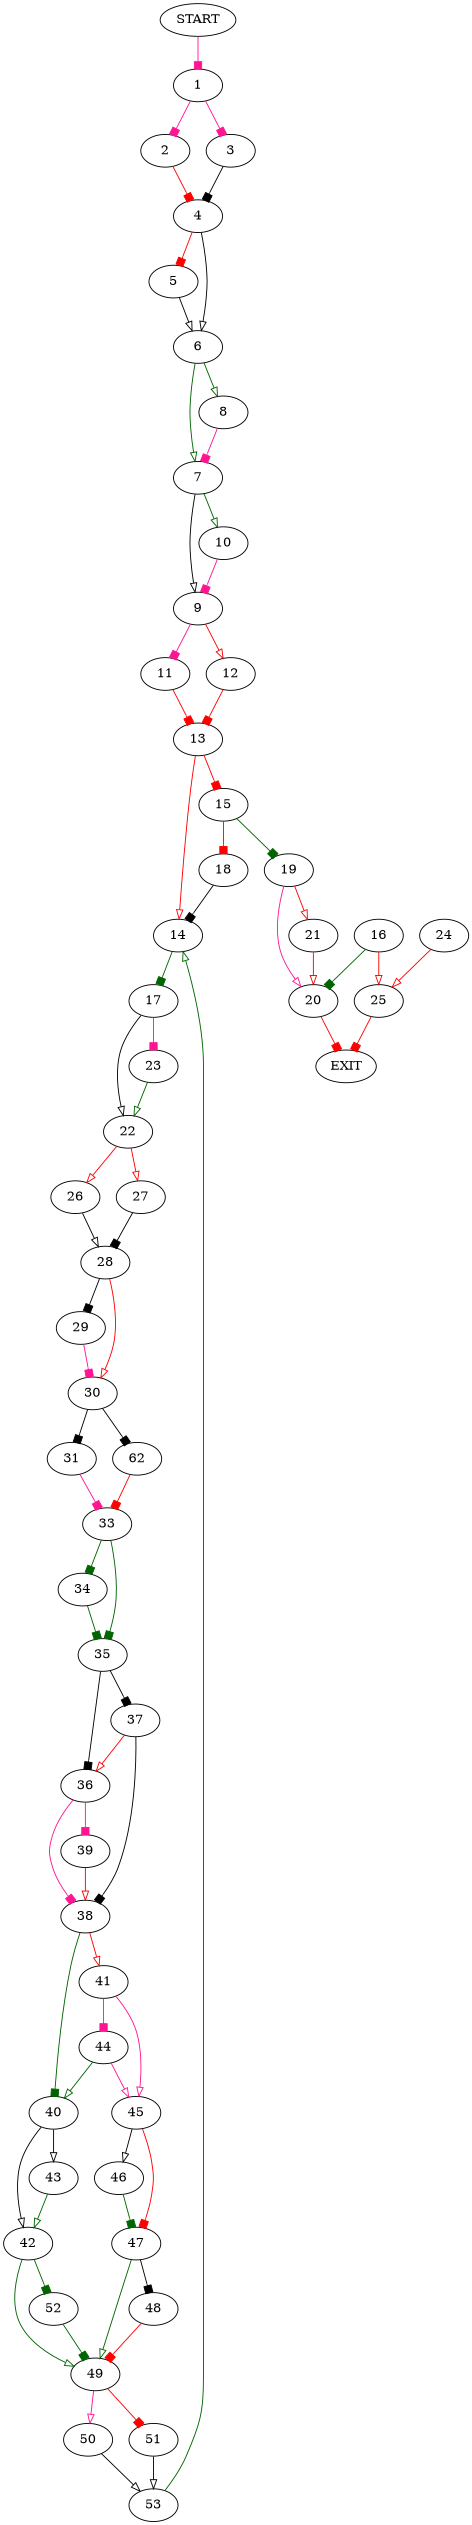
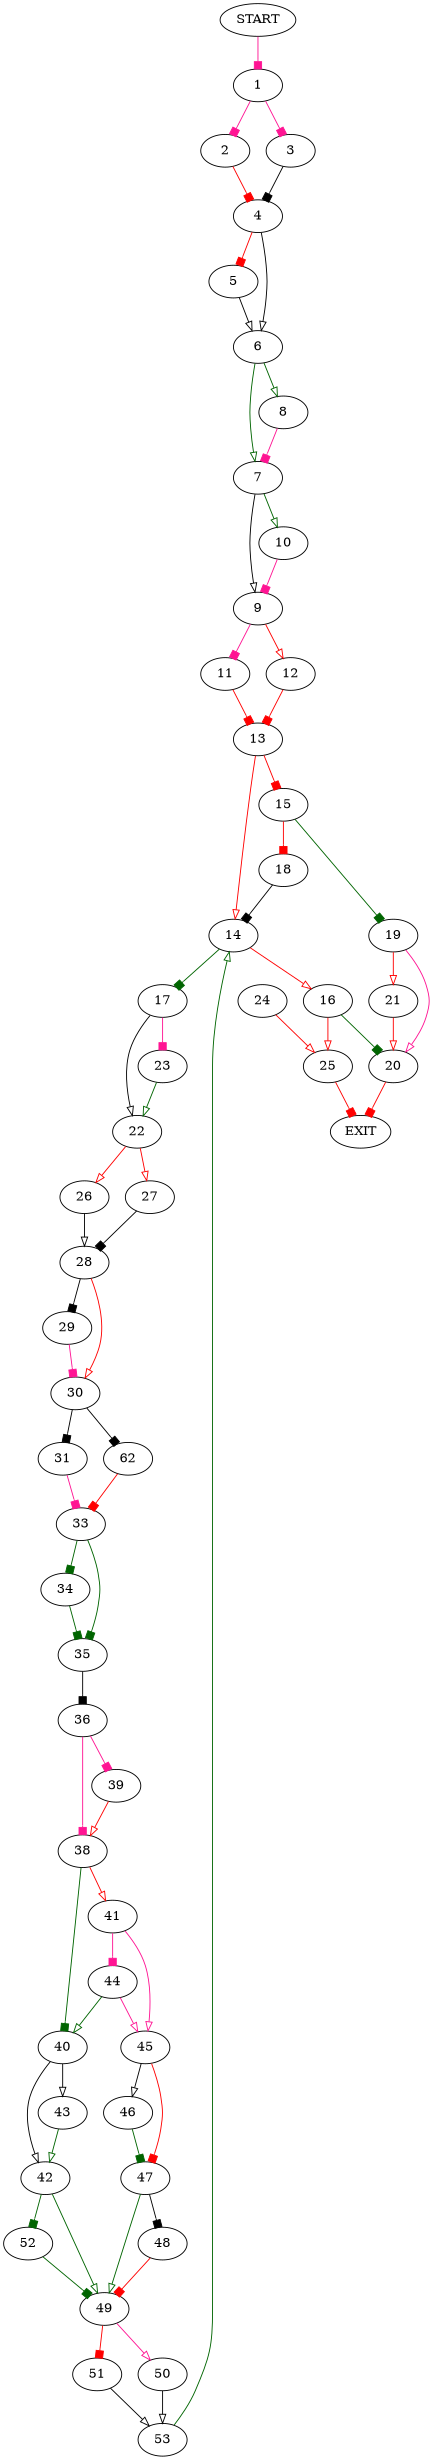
edge "14" -> "16": added
node "37": removed
